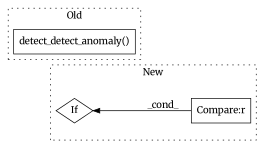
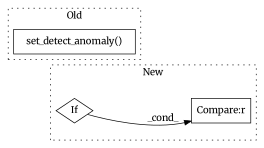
node "detect_detect_anomaly()": label "detect_detect_anomaly()" -> "set_detect_anomaly()"
edge "Compare:r" -> "If": reversed
